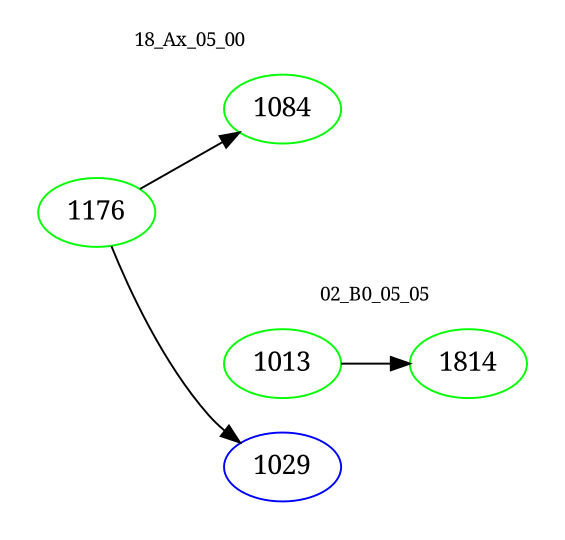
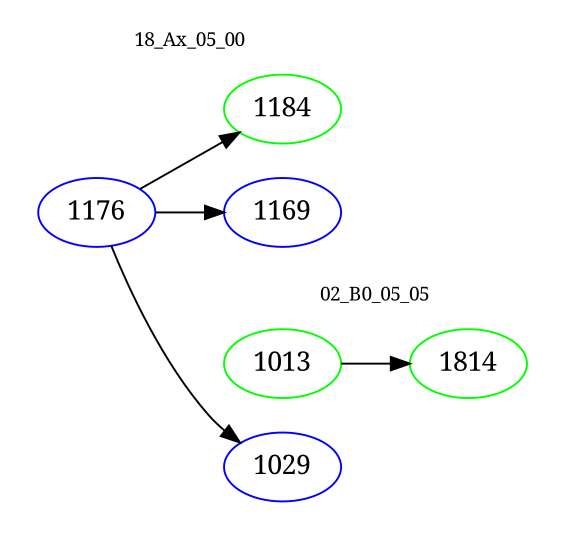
node "1084": label "1084" -> "1184"
node "1176": color green -> blue
node "1169": added
